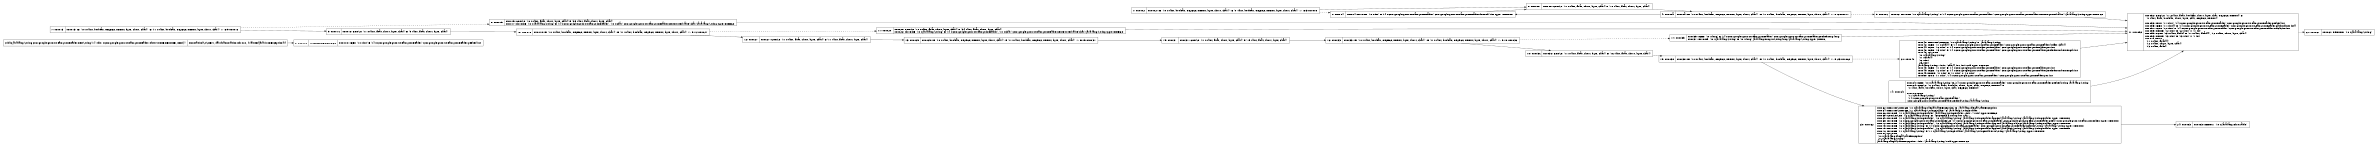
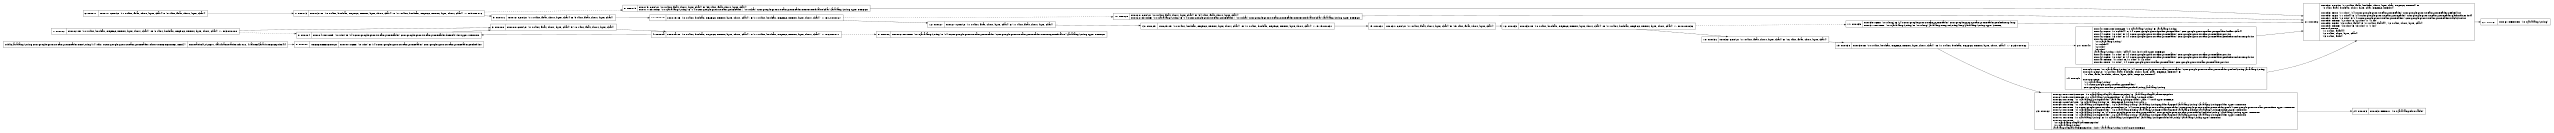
node "6: 0x0011": added
edge "5: 0x000c" -> "21: 0x0052": removed
